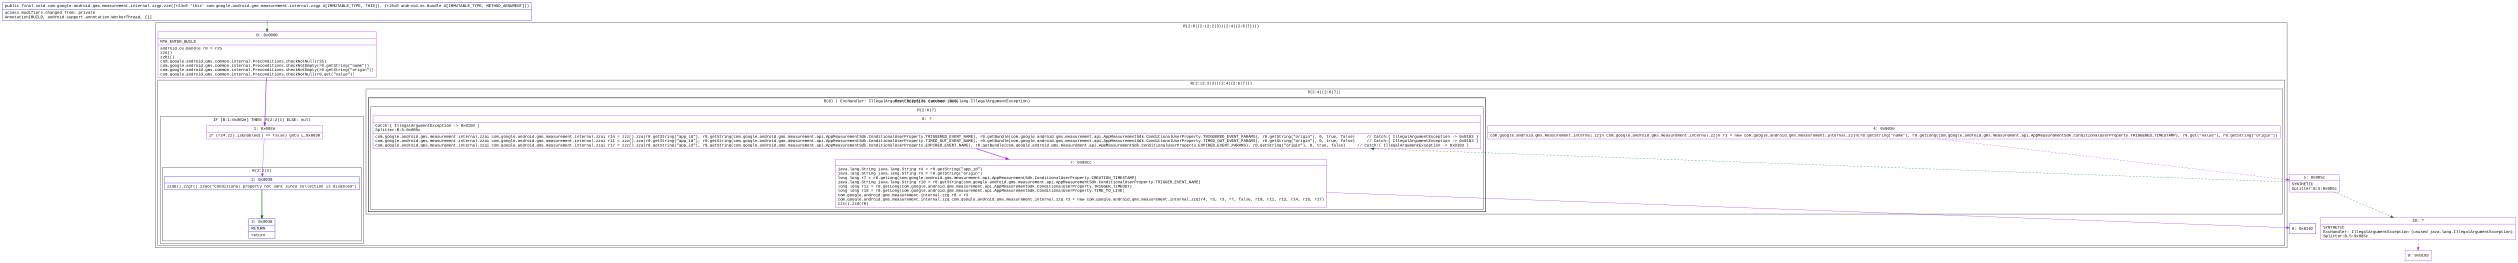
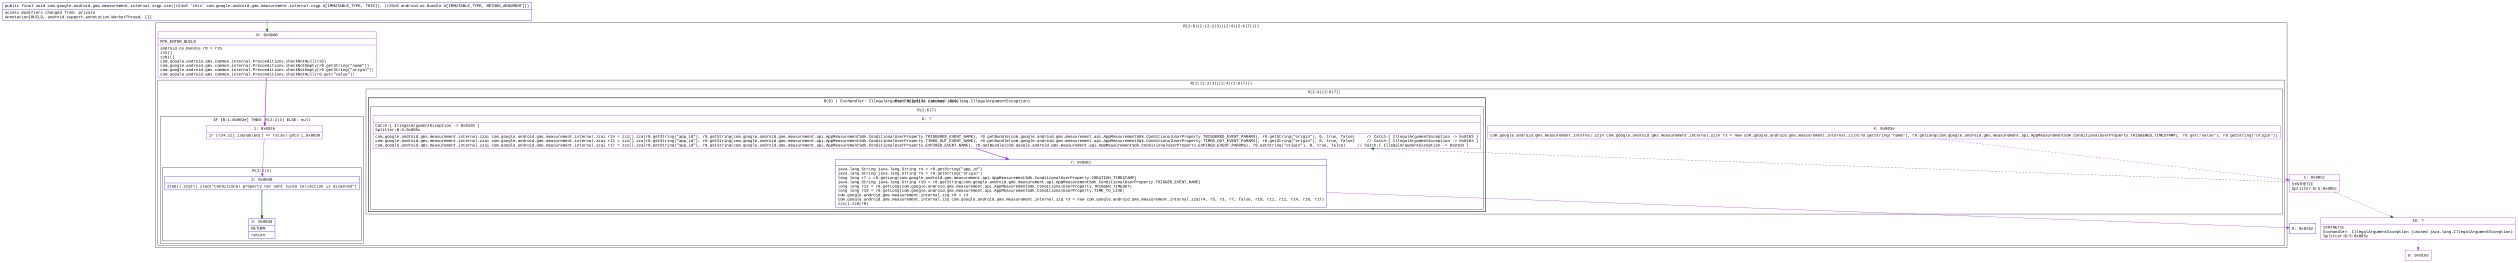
node "7: 0x00cc": color purple -> blue
